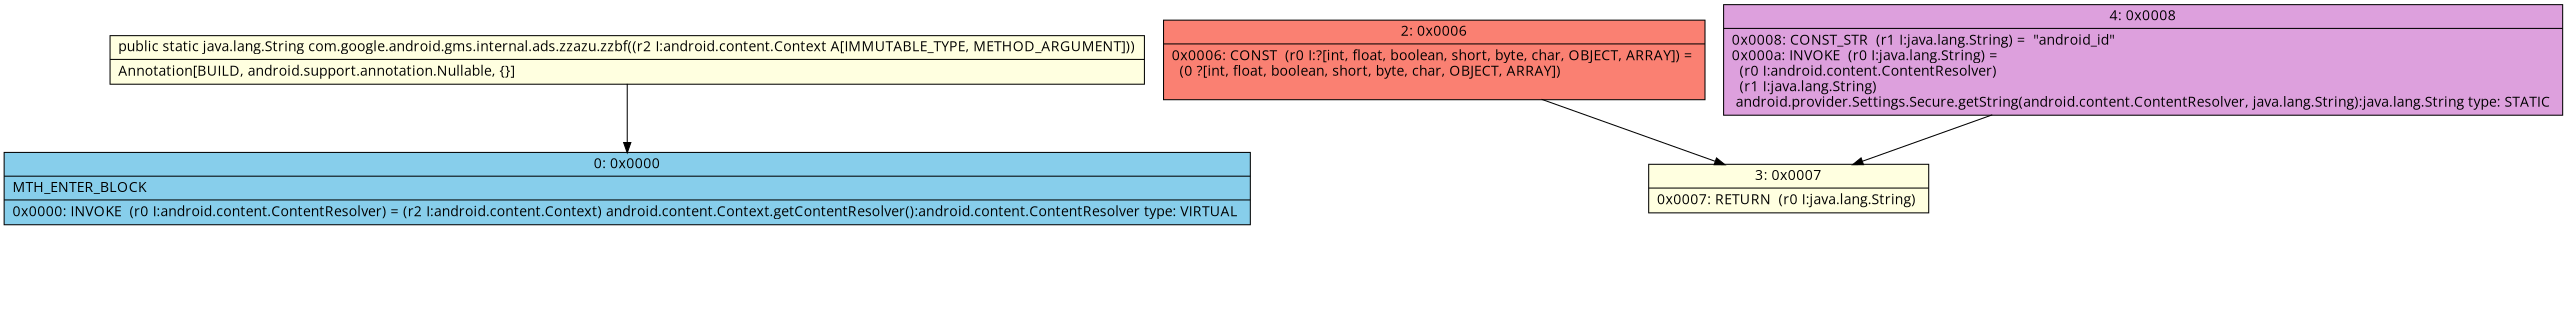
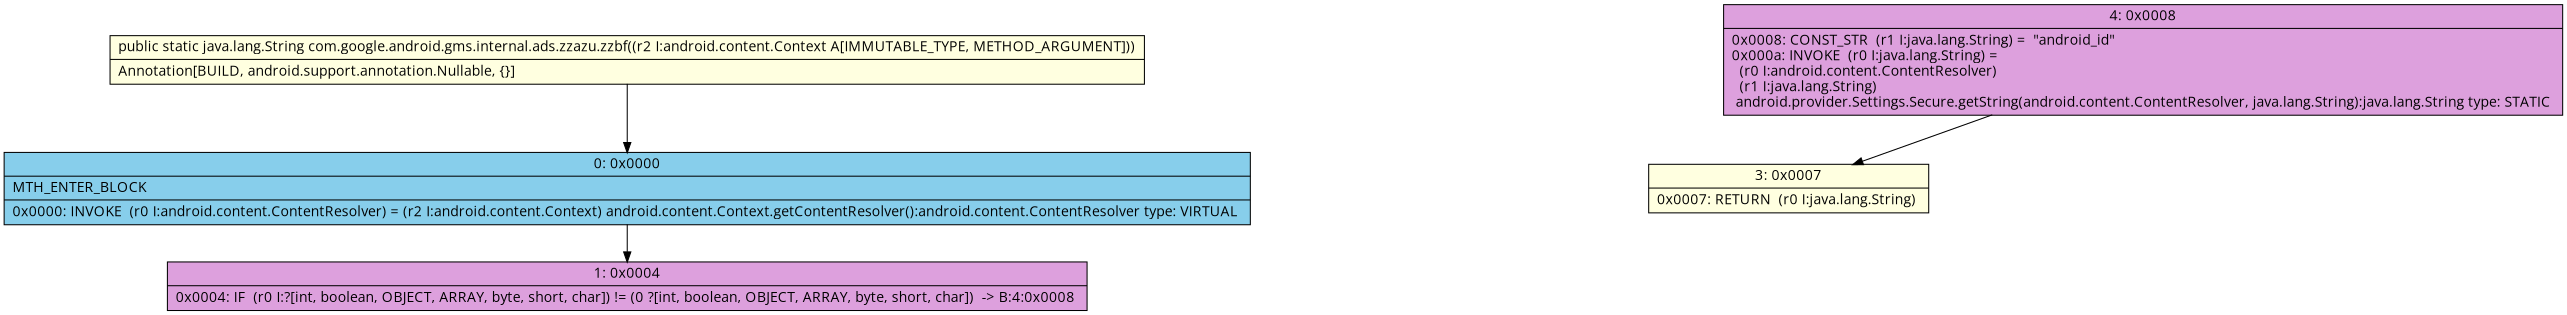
node "2: 0x0006": removed
node "1: 0x0004": added
